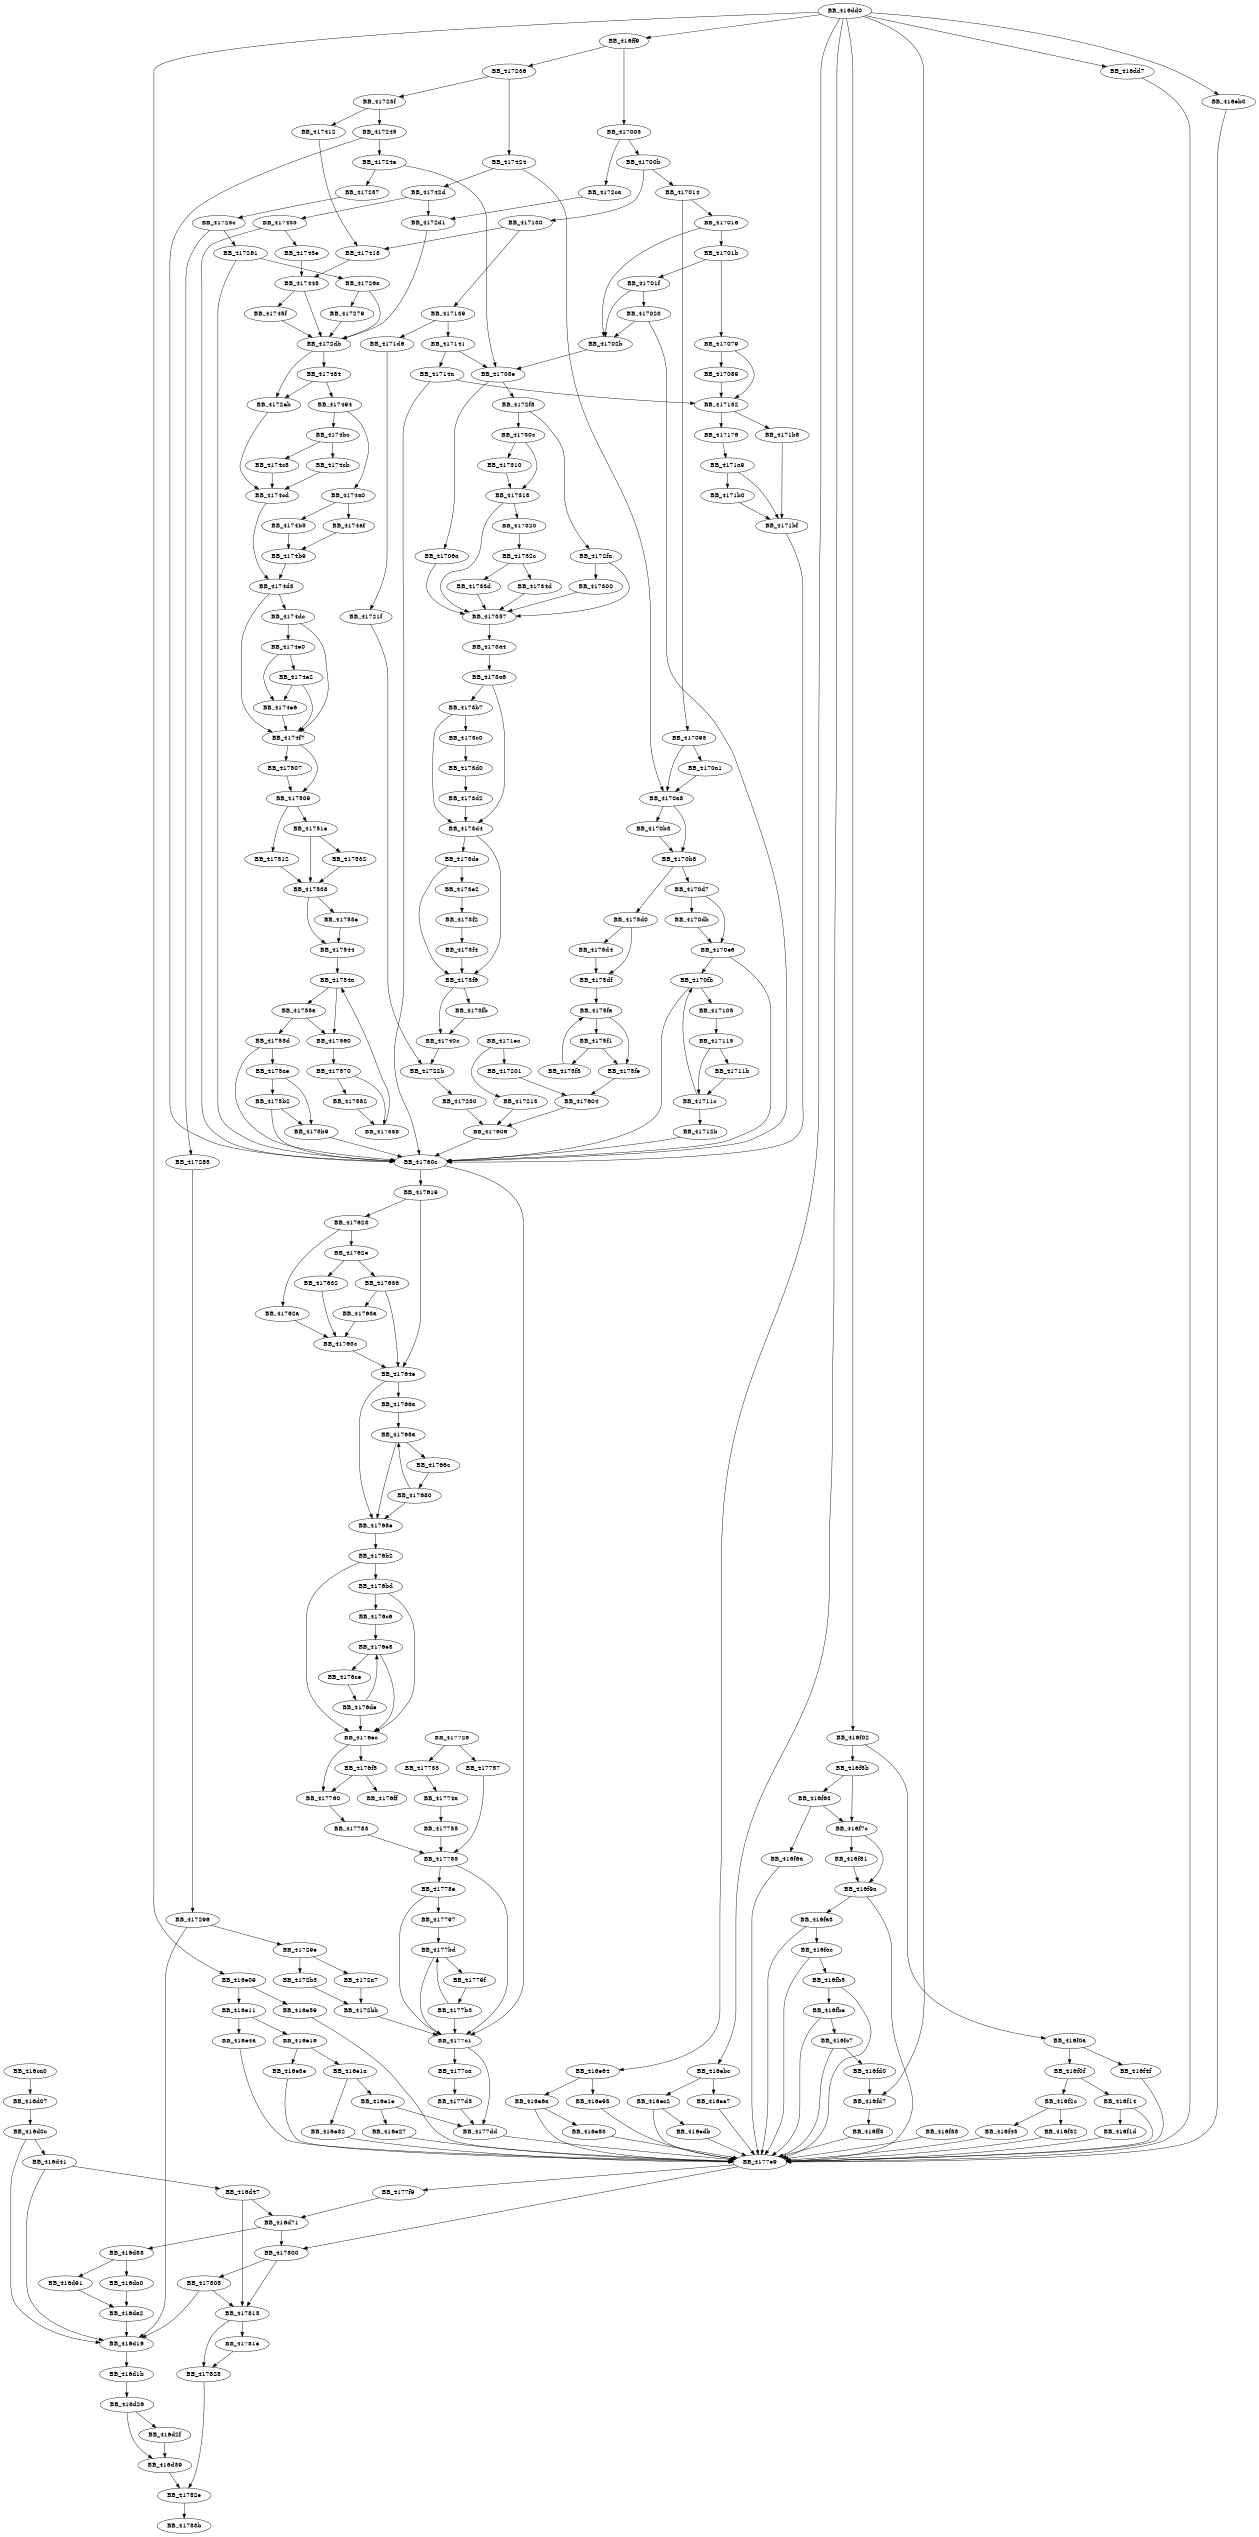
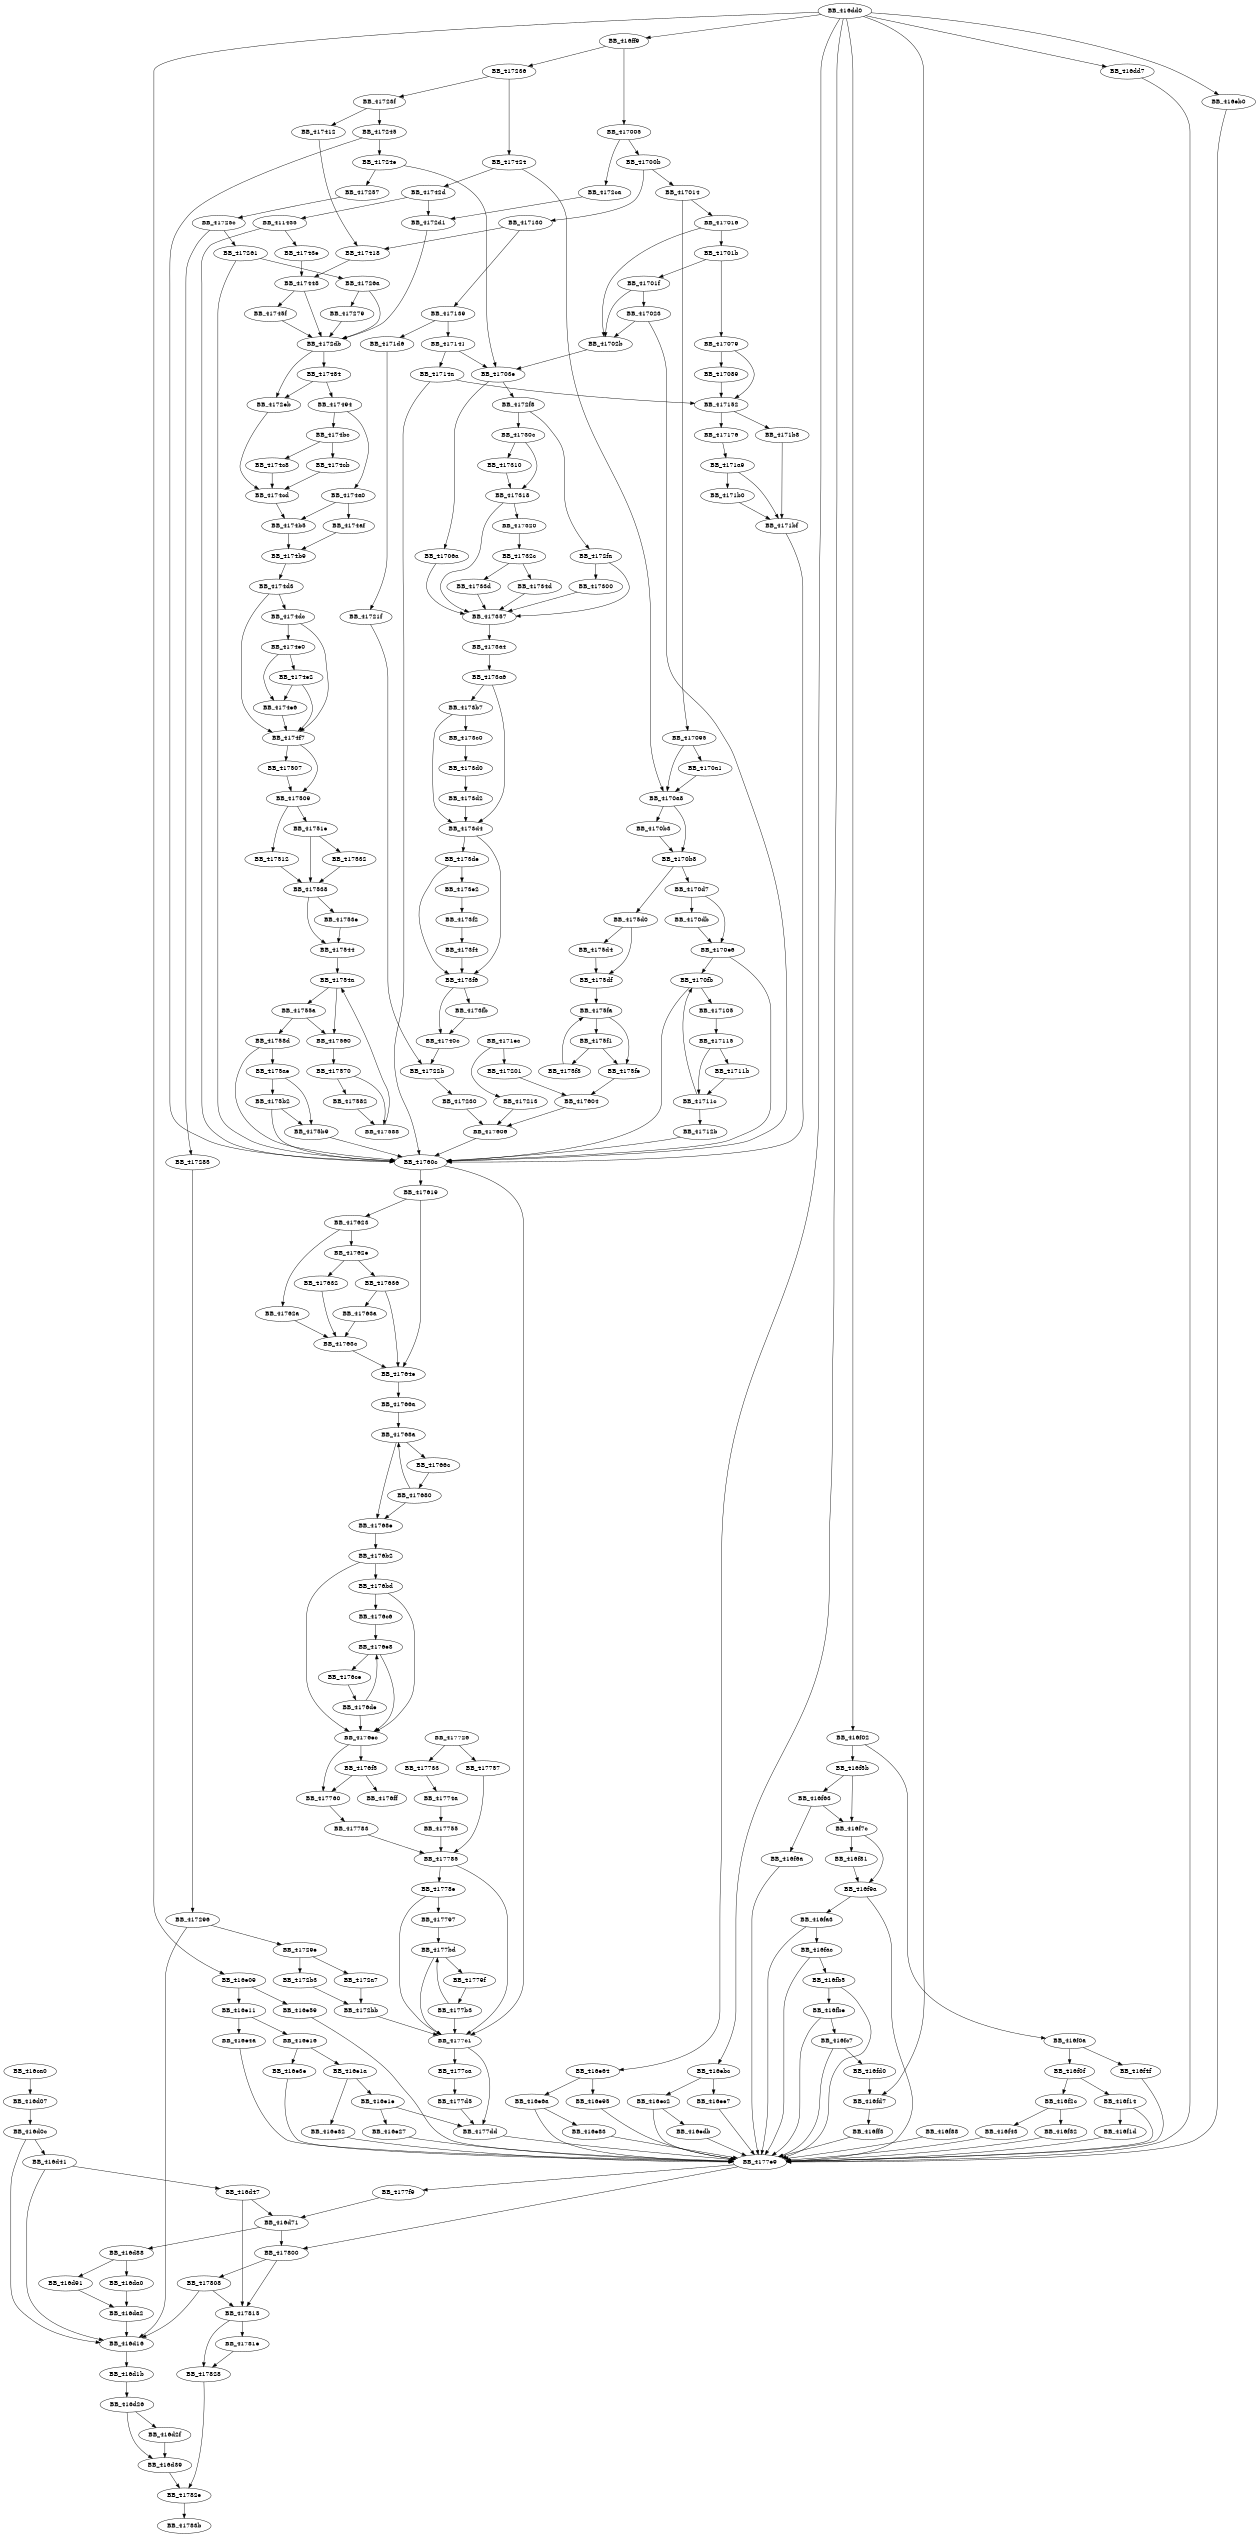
node "BB_417435": label "BB_417435" -> "BB_411435"
edge "BB_4174cd" -> "BB_4174d3": now "BB_4174cd" -> "BB_4174b5"
edge "BB_41764e" -> "BB_41768e": removed
